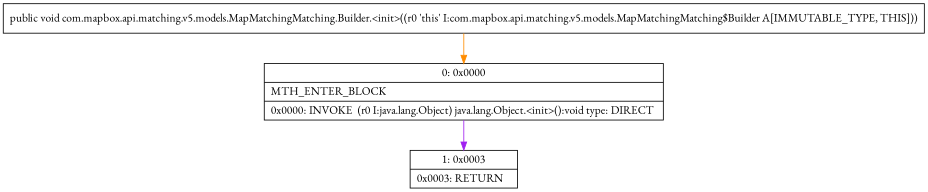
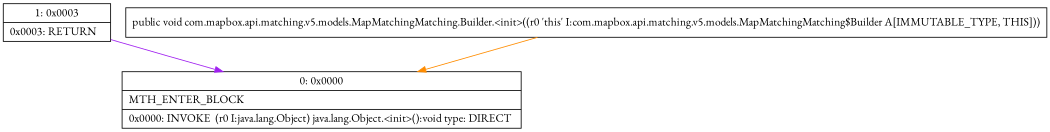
edge "0: 0x0000" -> "1: 0x0003": reversed
